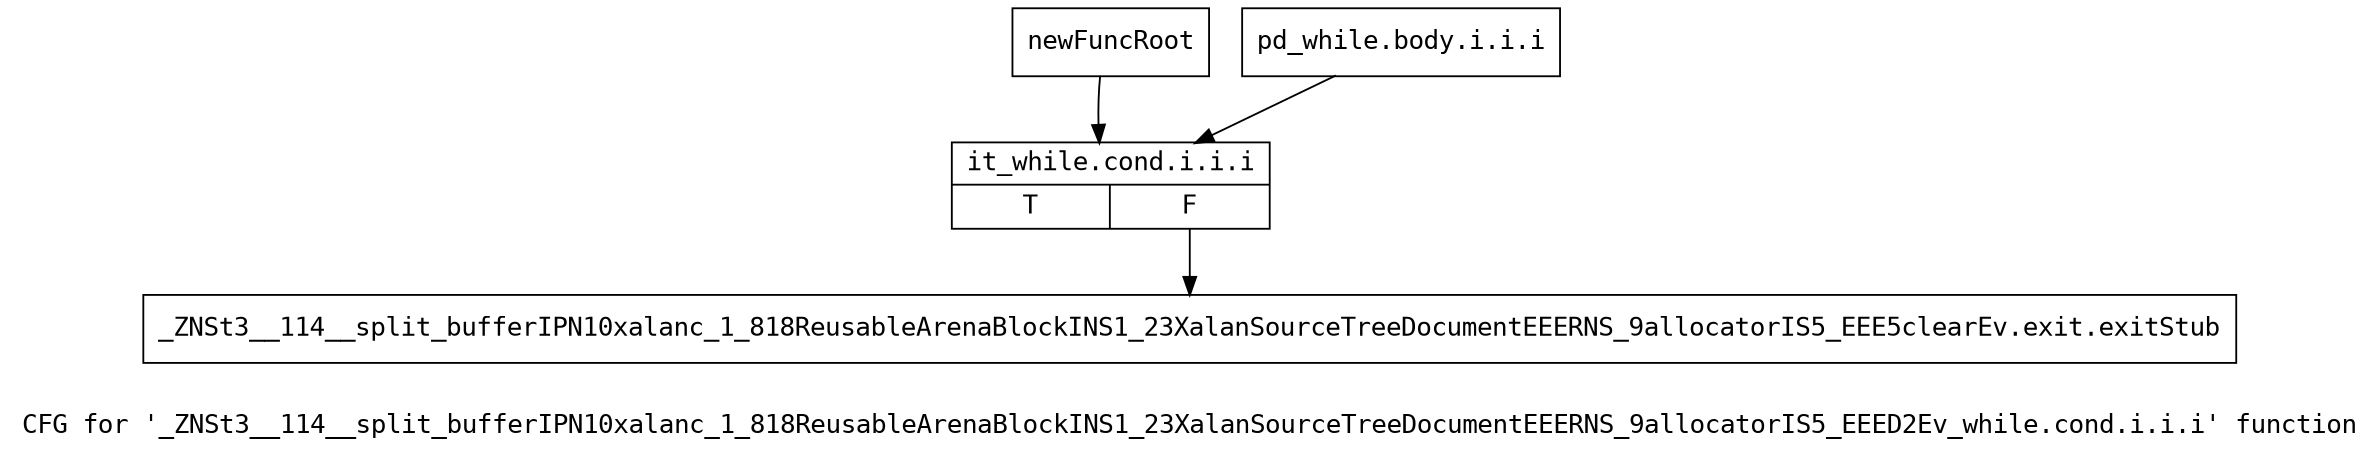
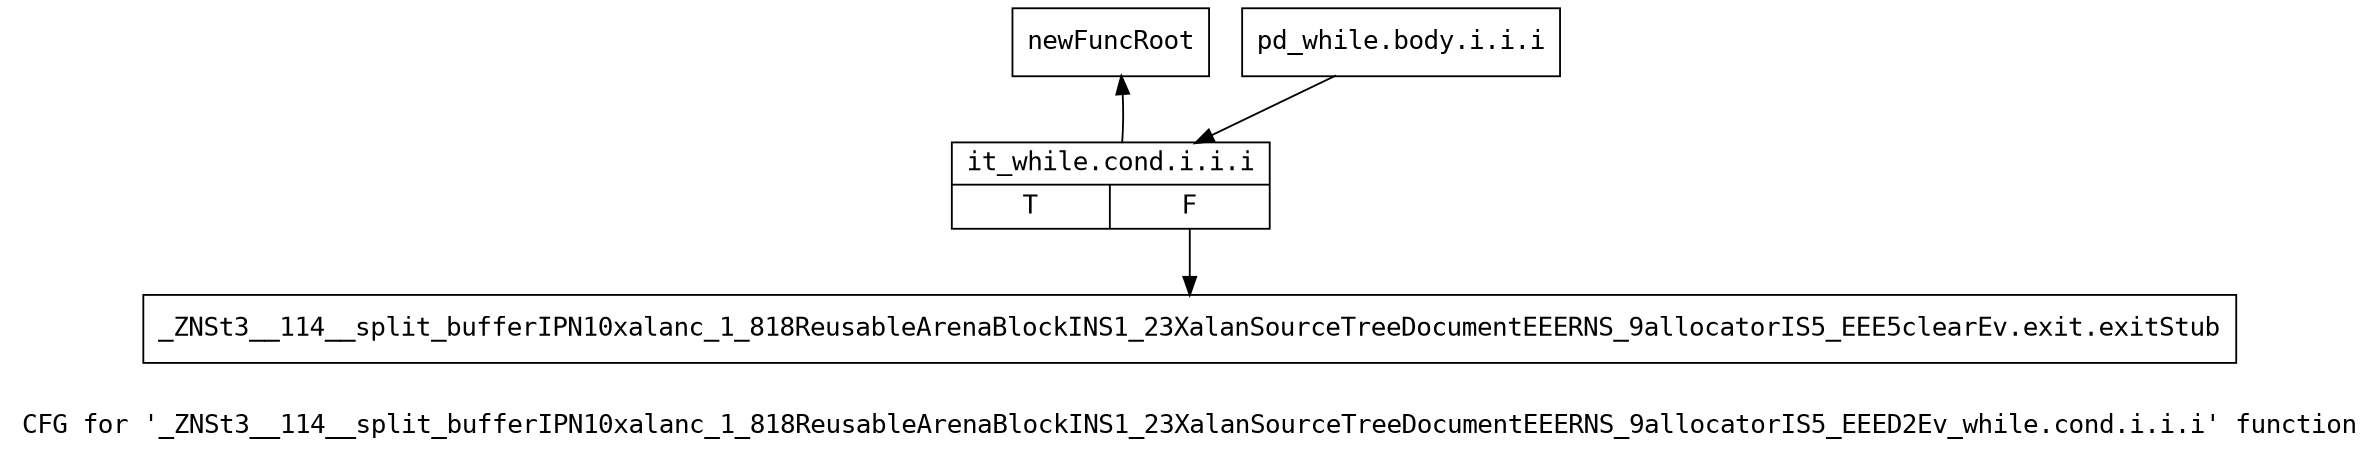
edge "newFuncRoot" -> "it_while.cond.i.i.i": reversed
